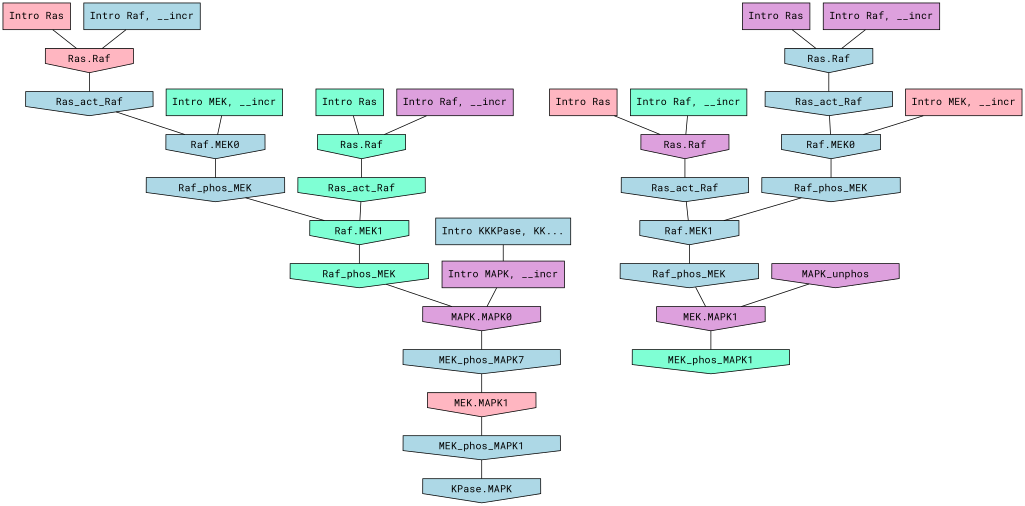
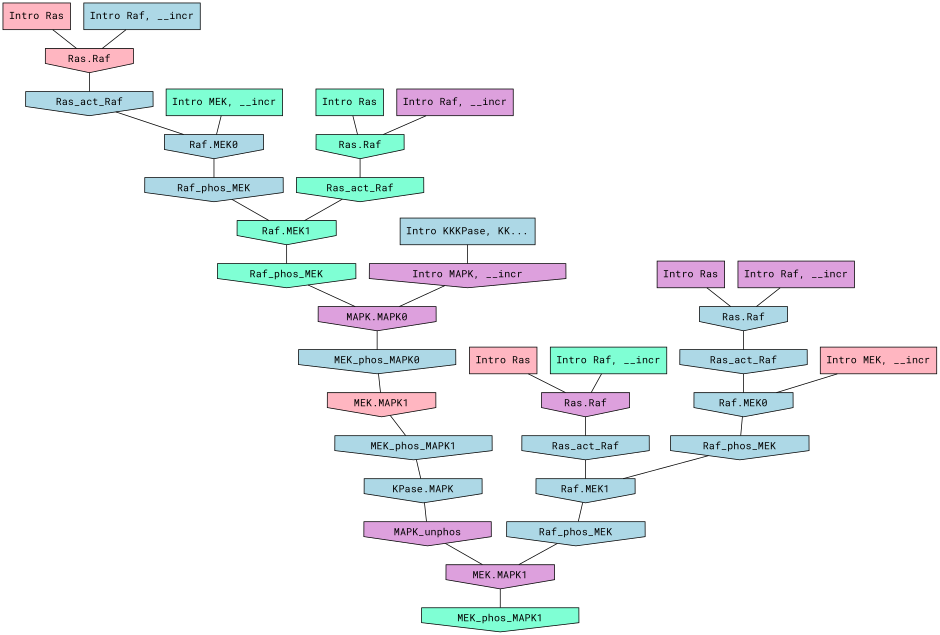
node "Intro MAPK, __incr": shape box -> invhouse
node "MEK_phos_MAPK7": label "MEK_phos_MAPK7" -> "MEK_phos_MAPK0"
edge "KPase.MAPK" -- "MAPK_unphos": added
